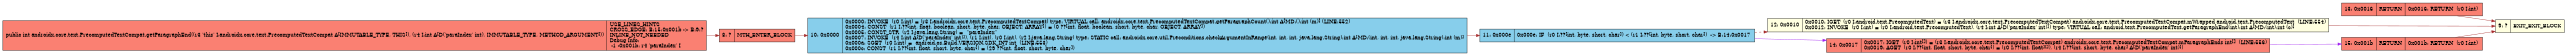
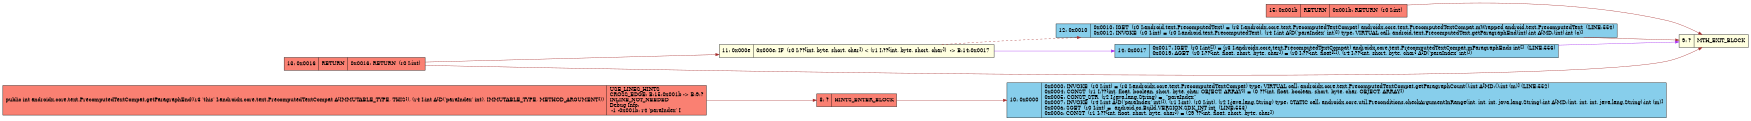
node "12: 0x0010": fillcolor lightyellow -> skyblue
node "9: ?": text "EXIT_EXIT_BLOCK" -> "MTH_EXIT_BLOCK"
node "8: ?": text "MTH_ENTER_BLOCK" -> "HINTS_ENTER_BLOCK"
edge "10: 0x0000" -> "11: 0x000e": now "13: 0x0016" -> "11: 0x000e"
node "11: 0x000e": fillcolor skyblue -> lightyellow
edge "14: 0x0017" -> "15: 0x001b": now "14: 0x0017" -> "9: ?"
node "14: 0x0017": fillcolor salmon -> skyblue
